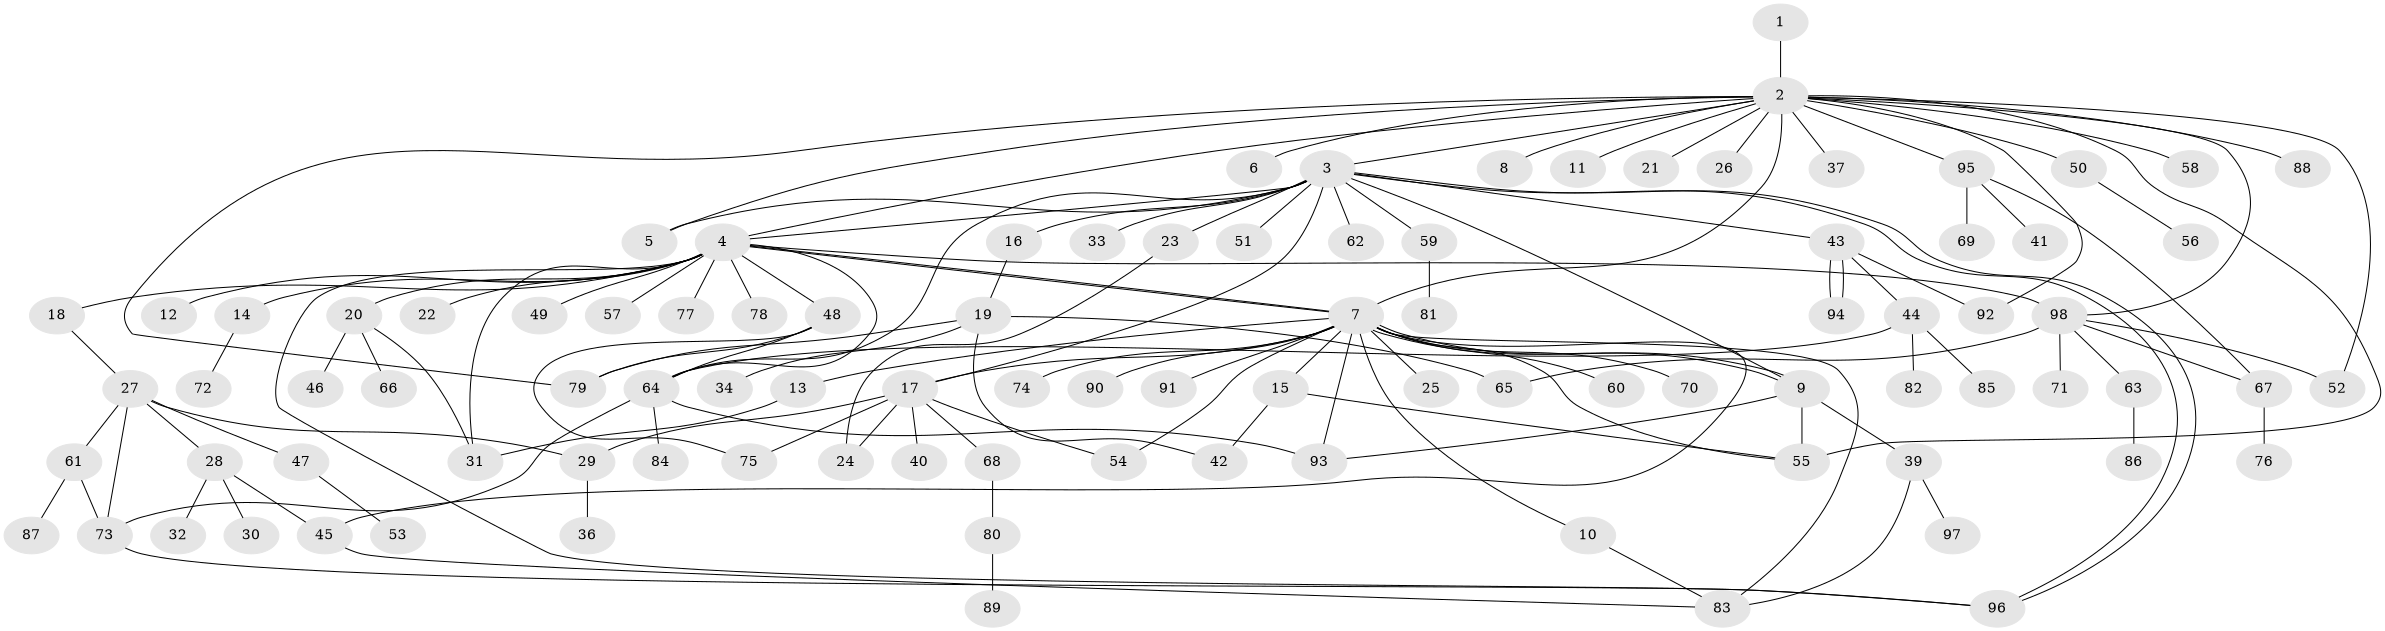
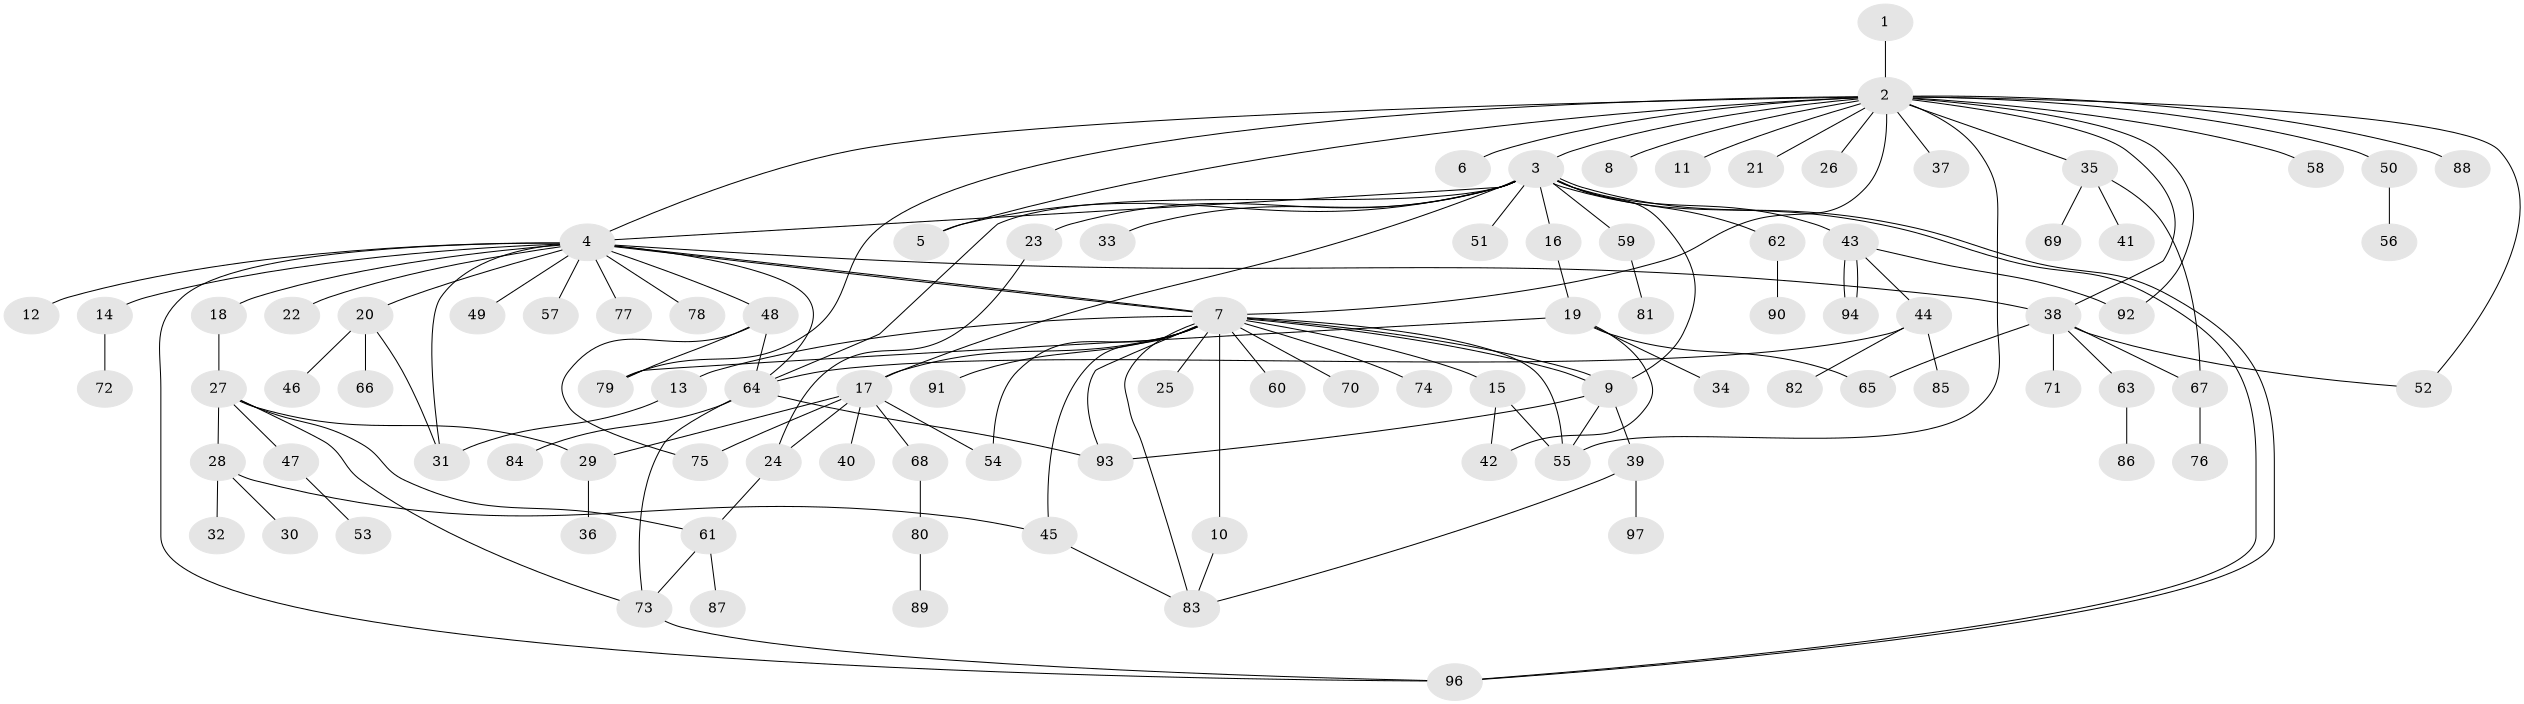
node "95": label "95" -> "35"
node "98": label "98" -> "38"
edge "7" -- "90": now "62" -- "90"
edge "24" -- "61": added
